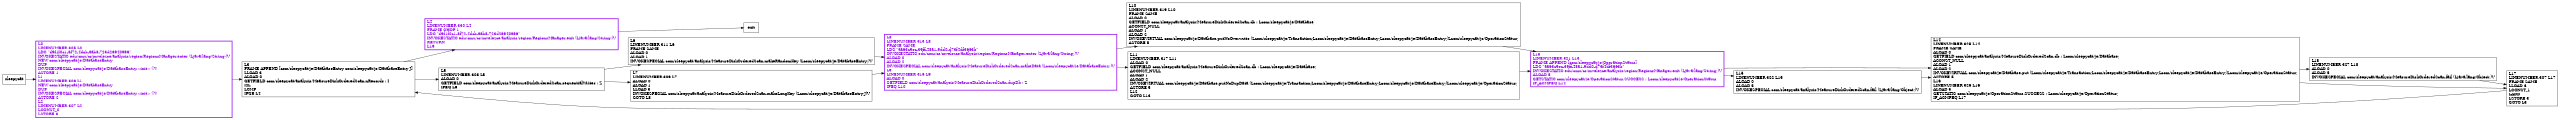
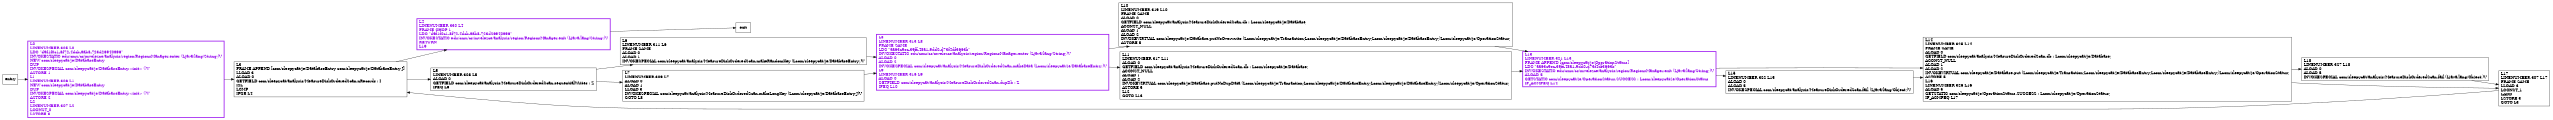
node "sleepycat": label "sleepycat" -> "entry"
